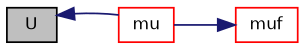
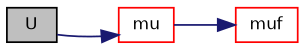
edge "mu" -> "U": reversed
